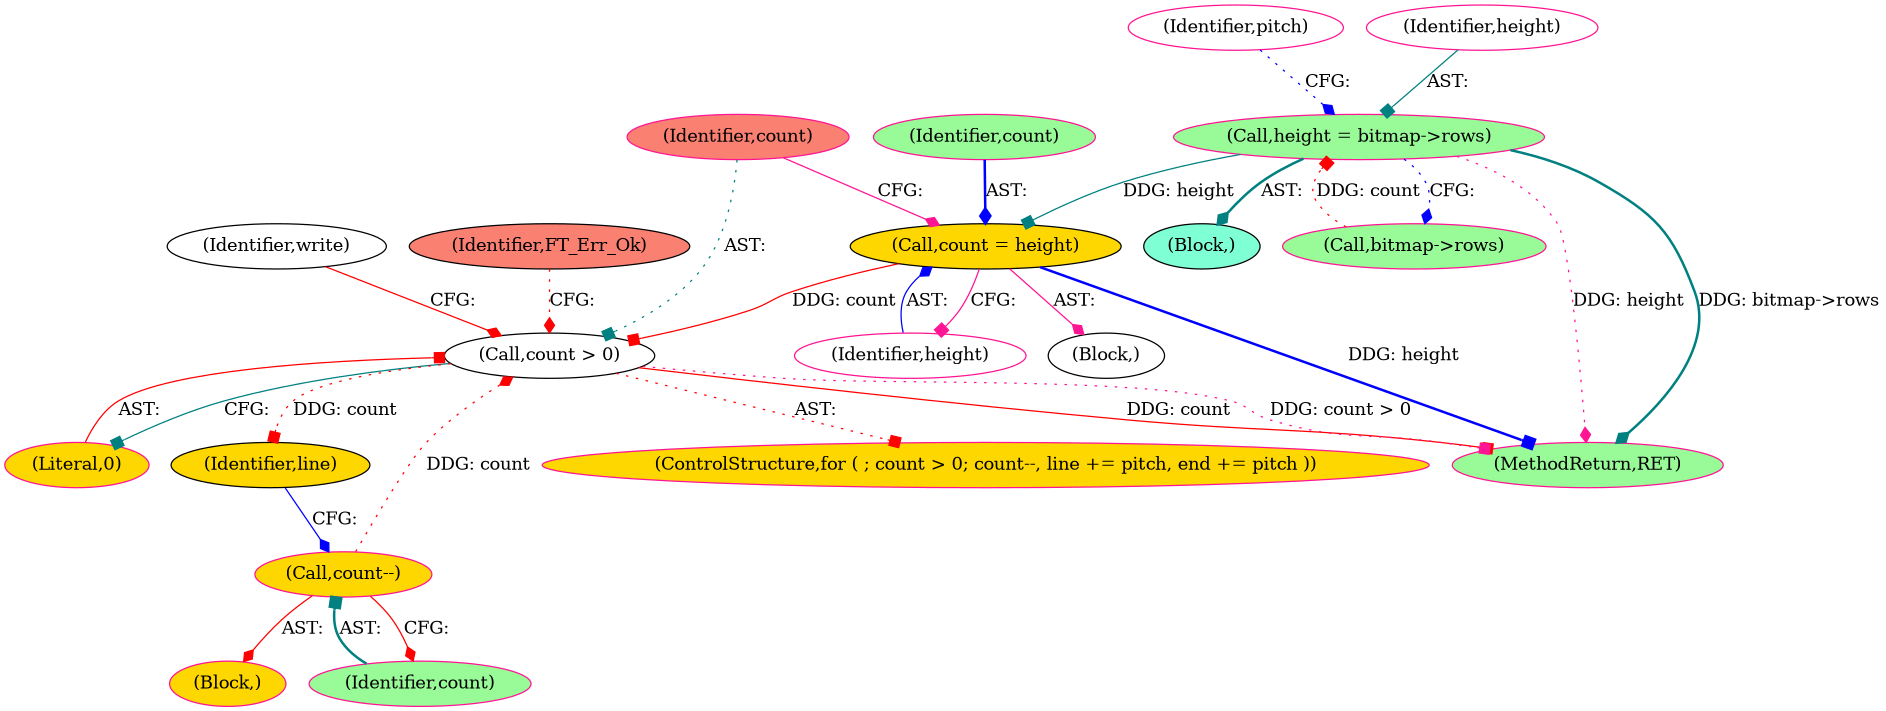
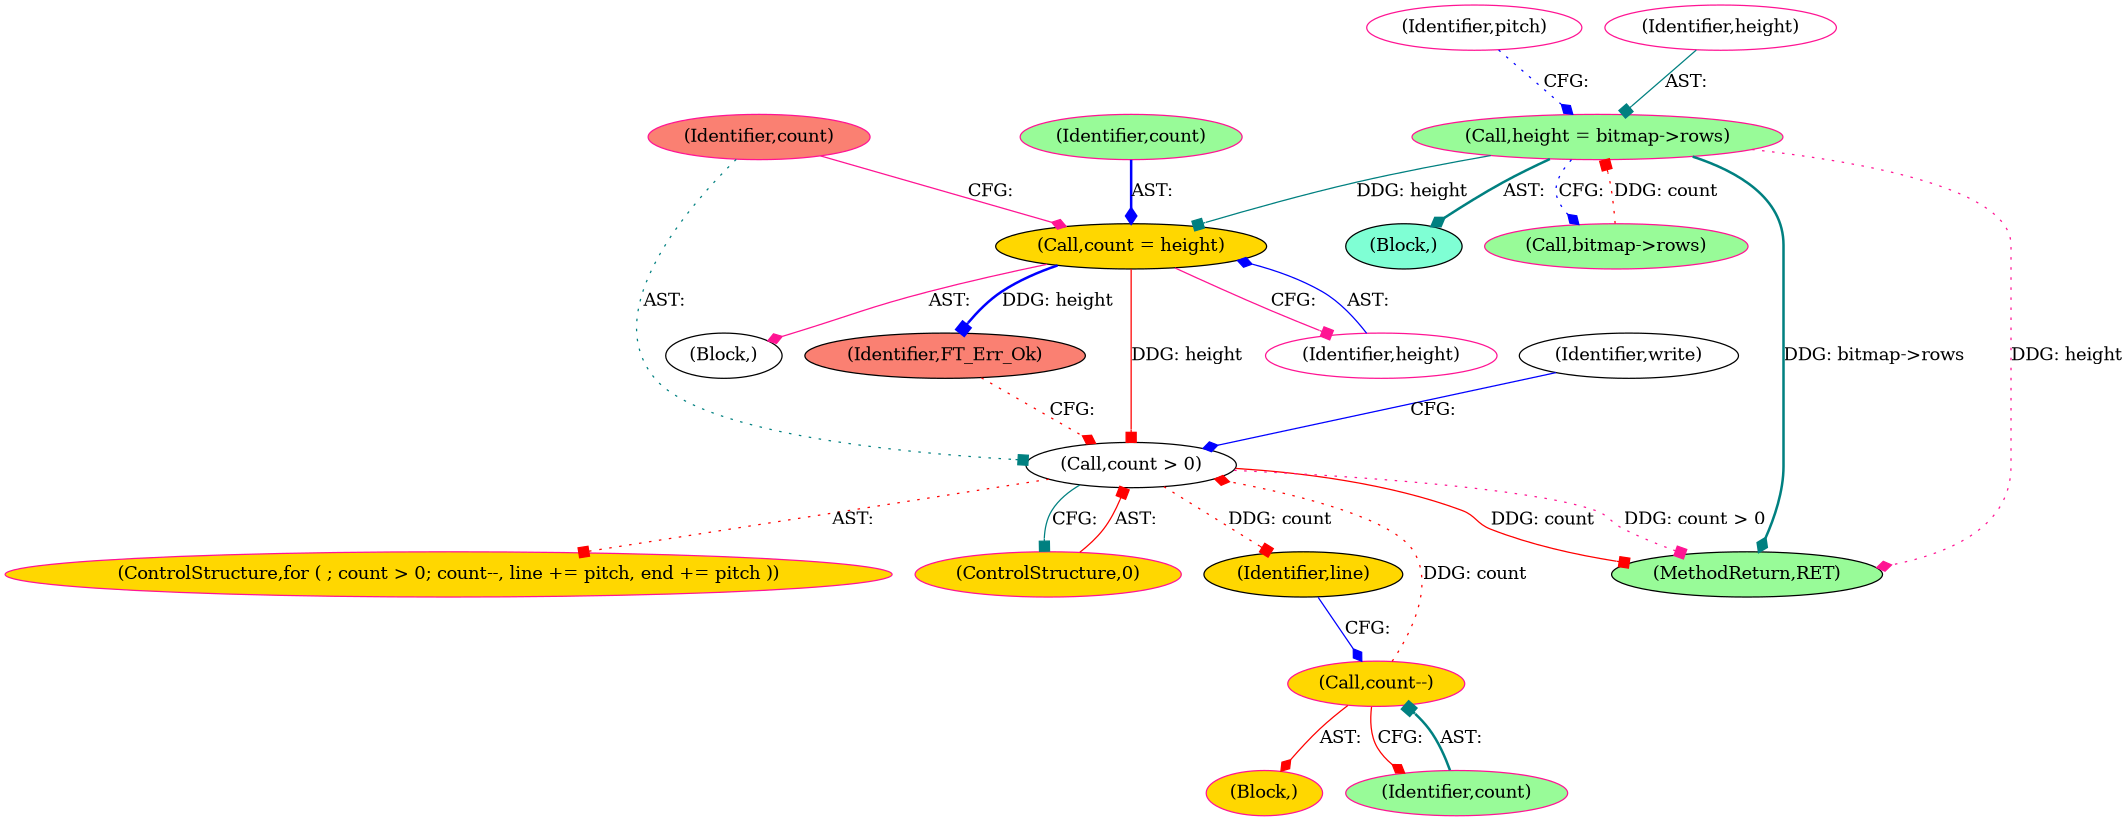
edge "(Identifier,write)" -> "(Call,count > 0)": color red -> blue
edge "(Call,count = height)" -> "(Call,count > 0)": label "DDG: count" -> "DDG: height"
edge "(Call,count = height)" -> "(MethodReturn,RET)": now "(Call,count = height)" -> "(Identifier,FT_Err_Ok)"
node "(Literal,0)": label "(Literal,0)" -> "(ControlStructure,0)"
node "(MethodReturn,RET)": color deeppink -> black
